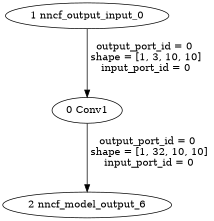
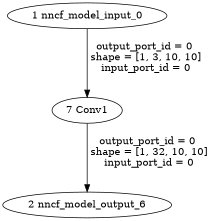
node "1 nncf_output_input_0": label "1 nncf_output_input_0" -> "1 nncf_model_input_0"
node "0 Conv1": label "0 Conv1" -> "7 Conv1"
